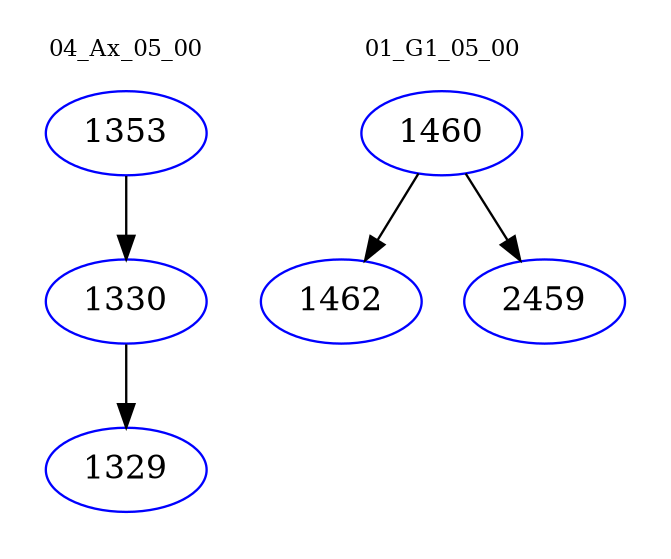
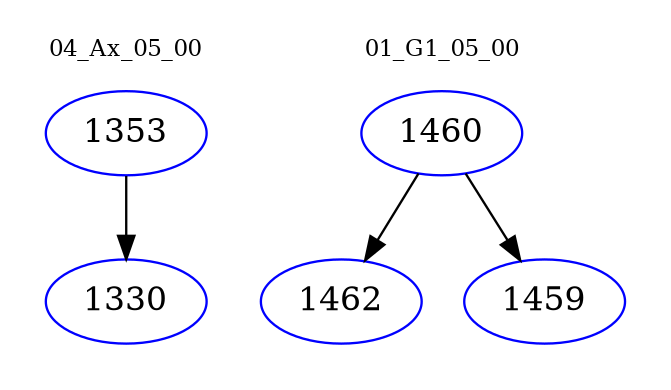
node "2459": label "2459" -> "1459"
node "1329": removed
